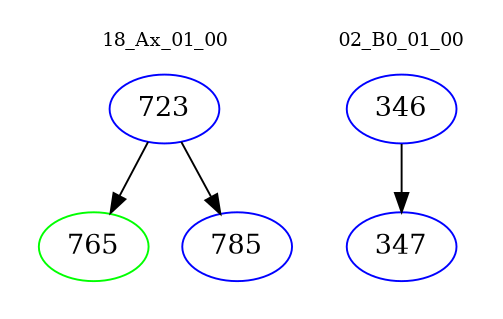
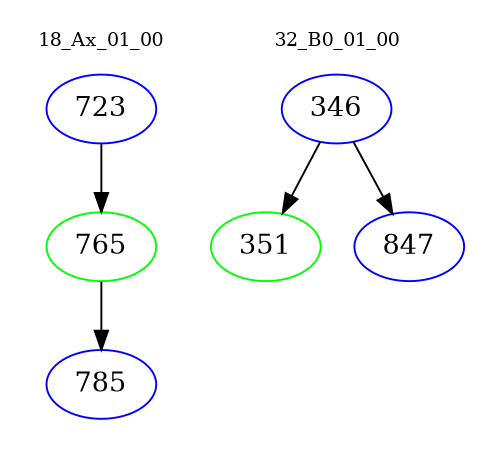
cluster "02_B0_01_00": label "02_B0_01_00" -> "32_B0_01_00"
edge "723" -> "785": now "765" -> "785"
node "351": added
node "347": label "347" -> "847"
